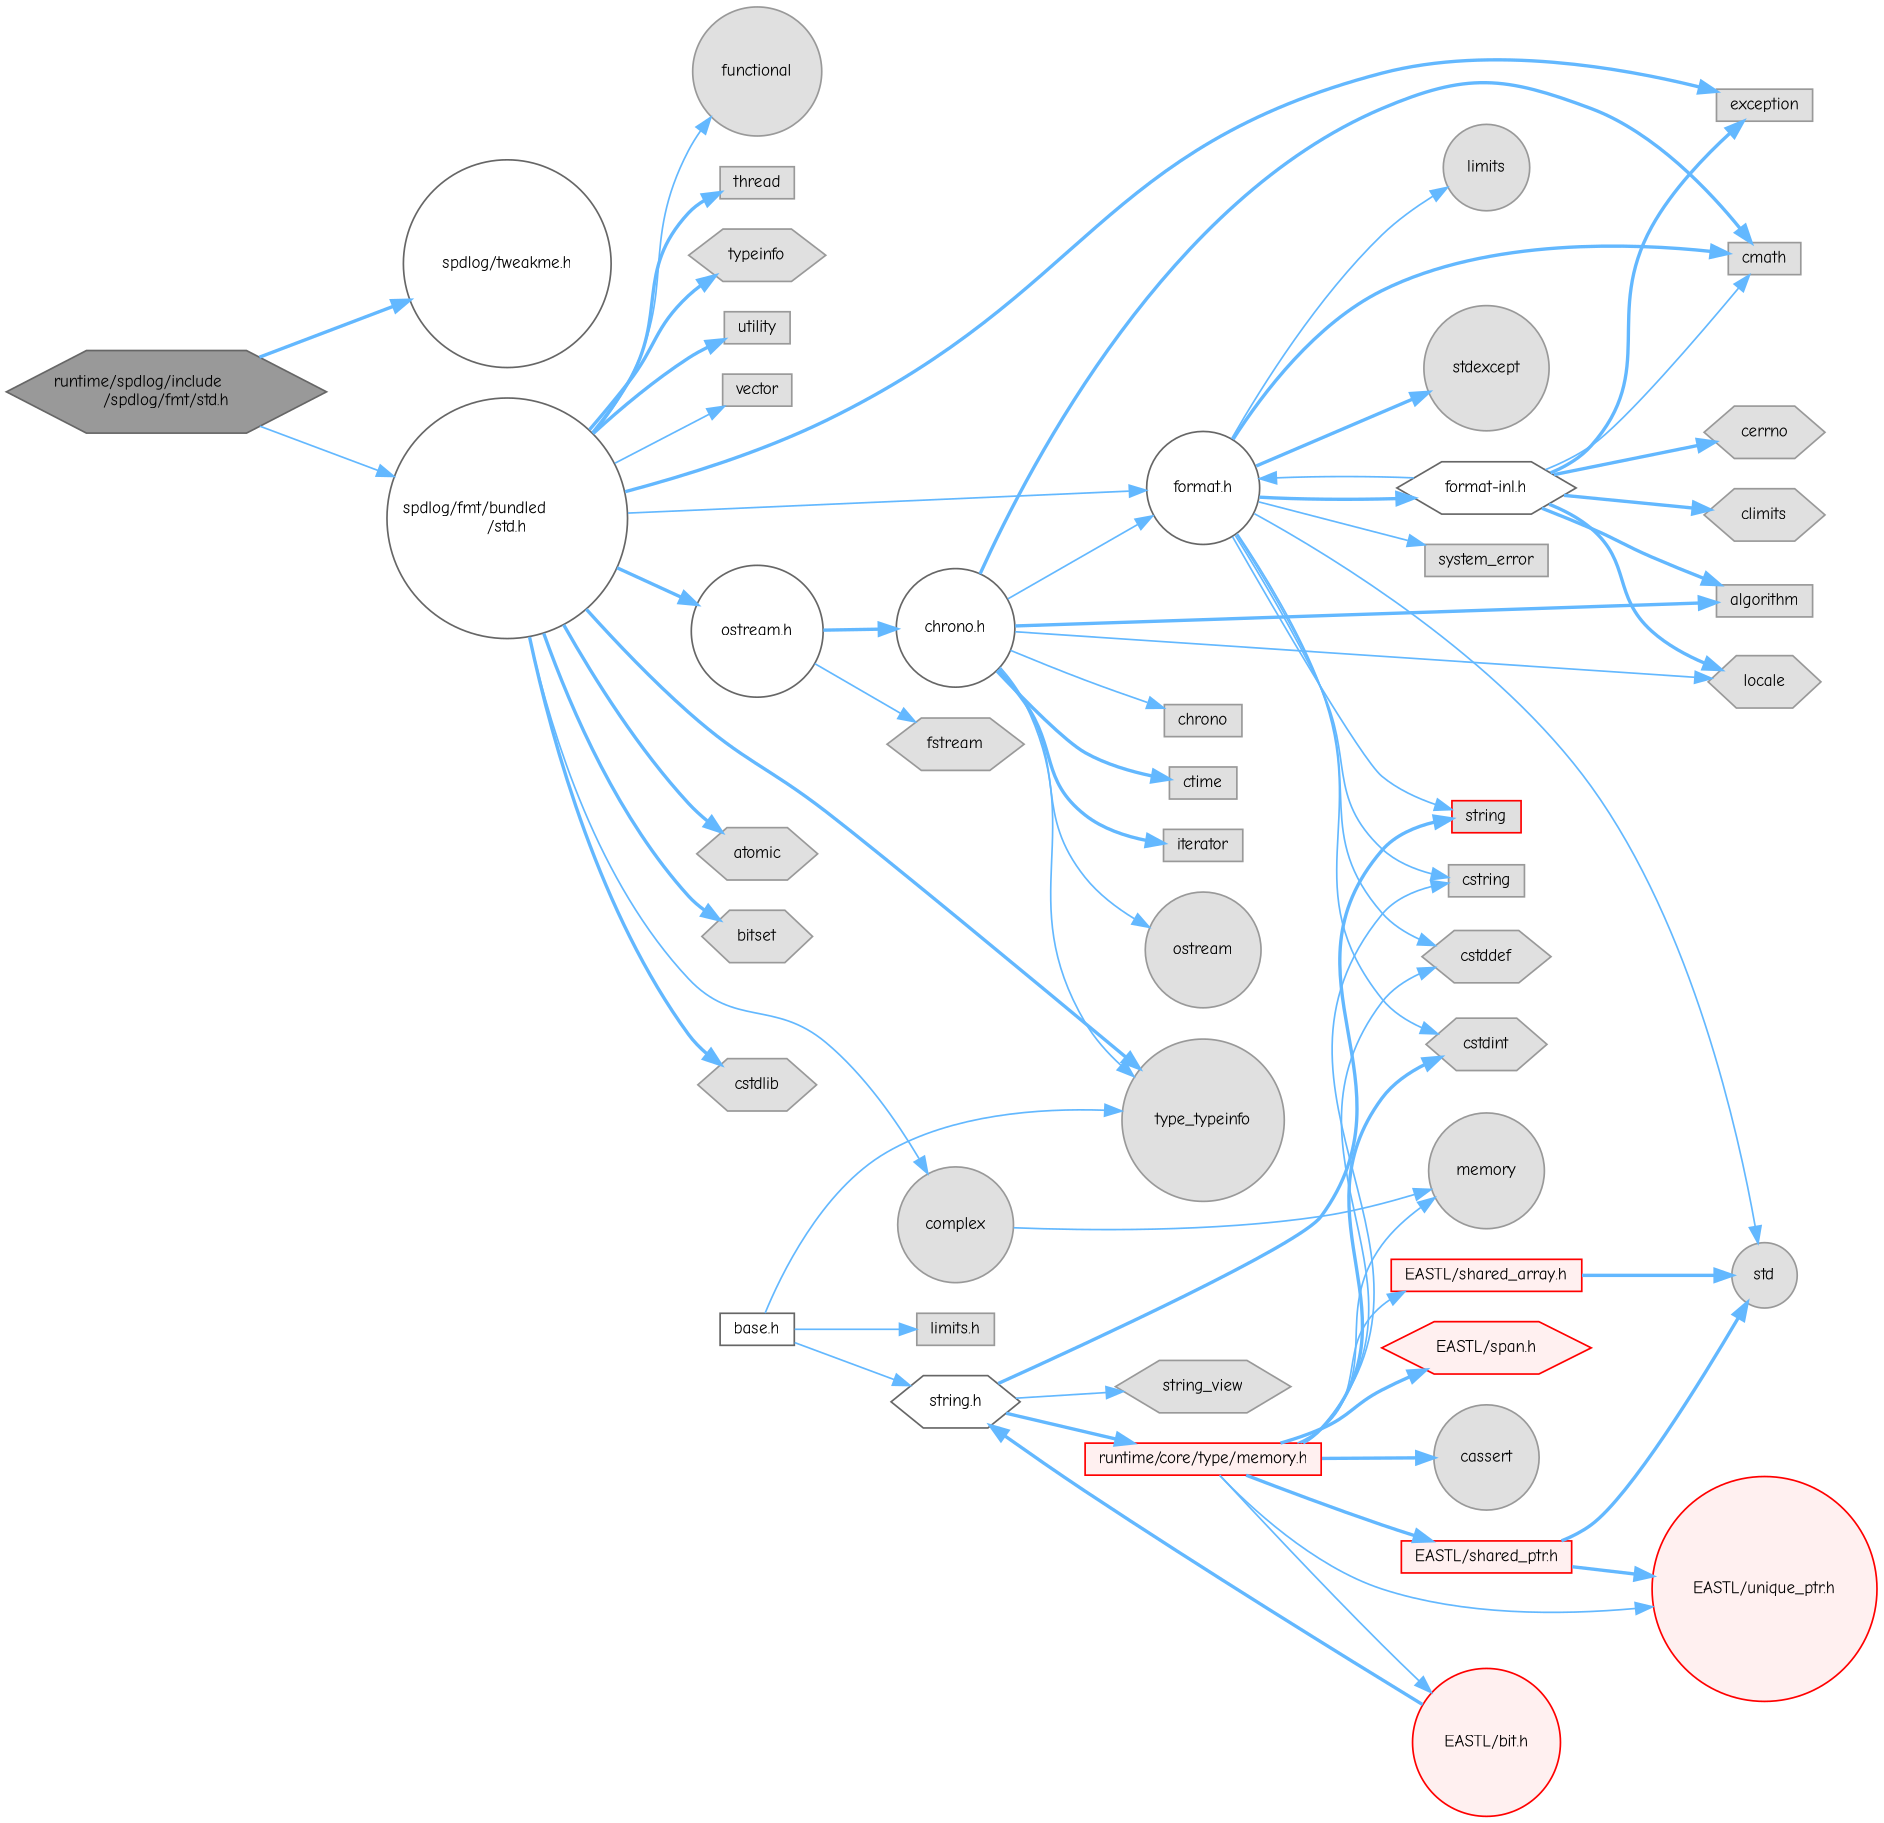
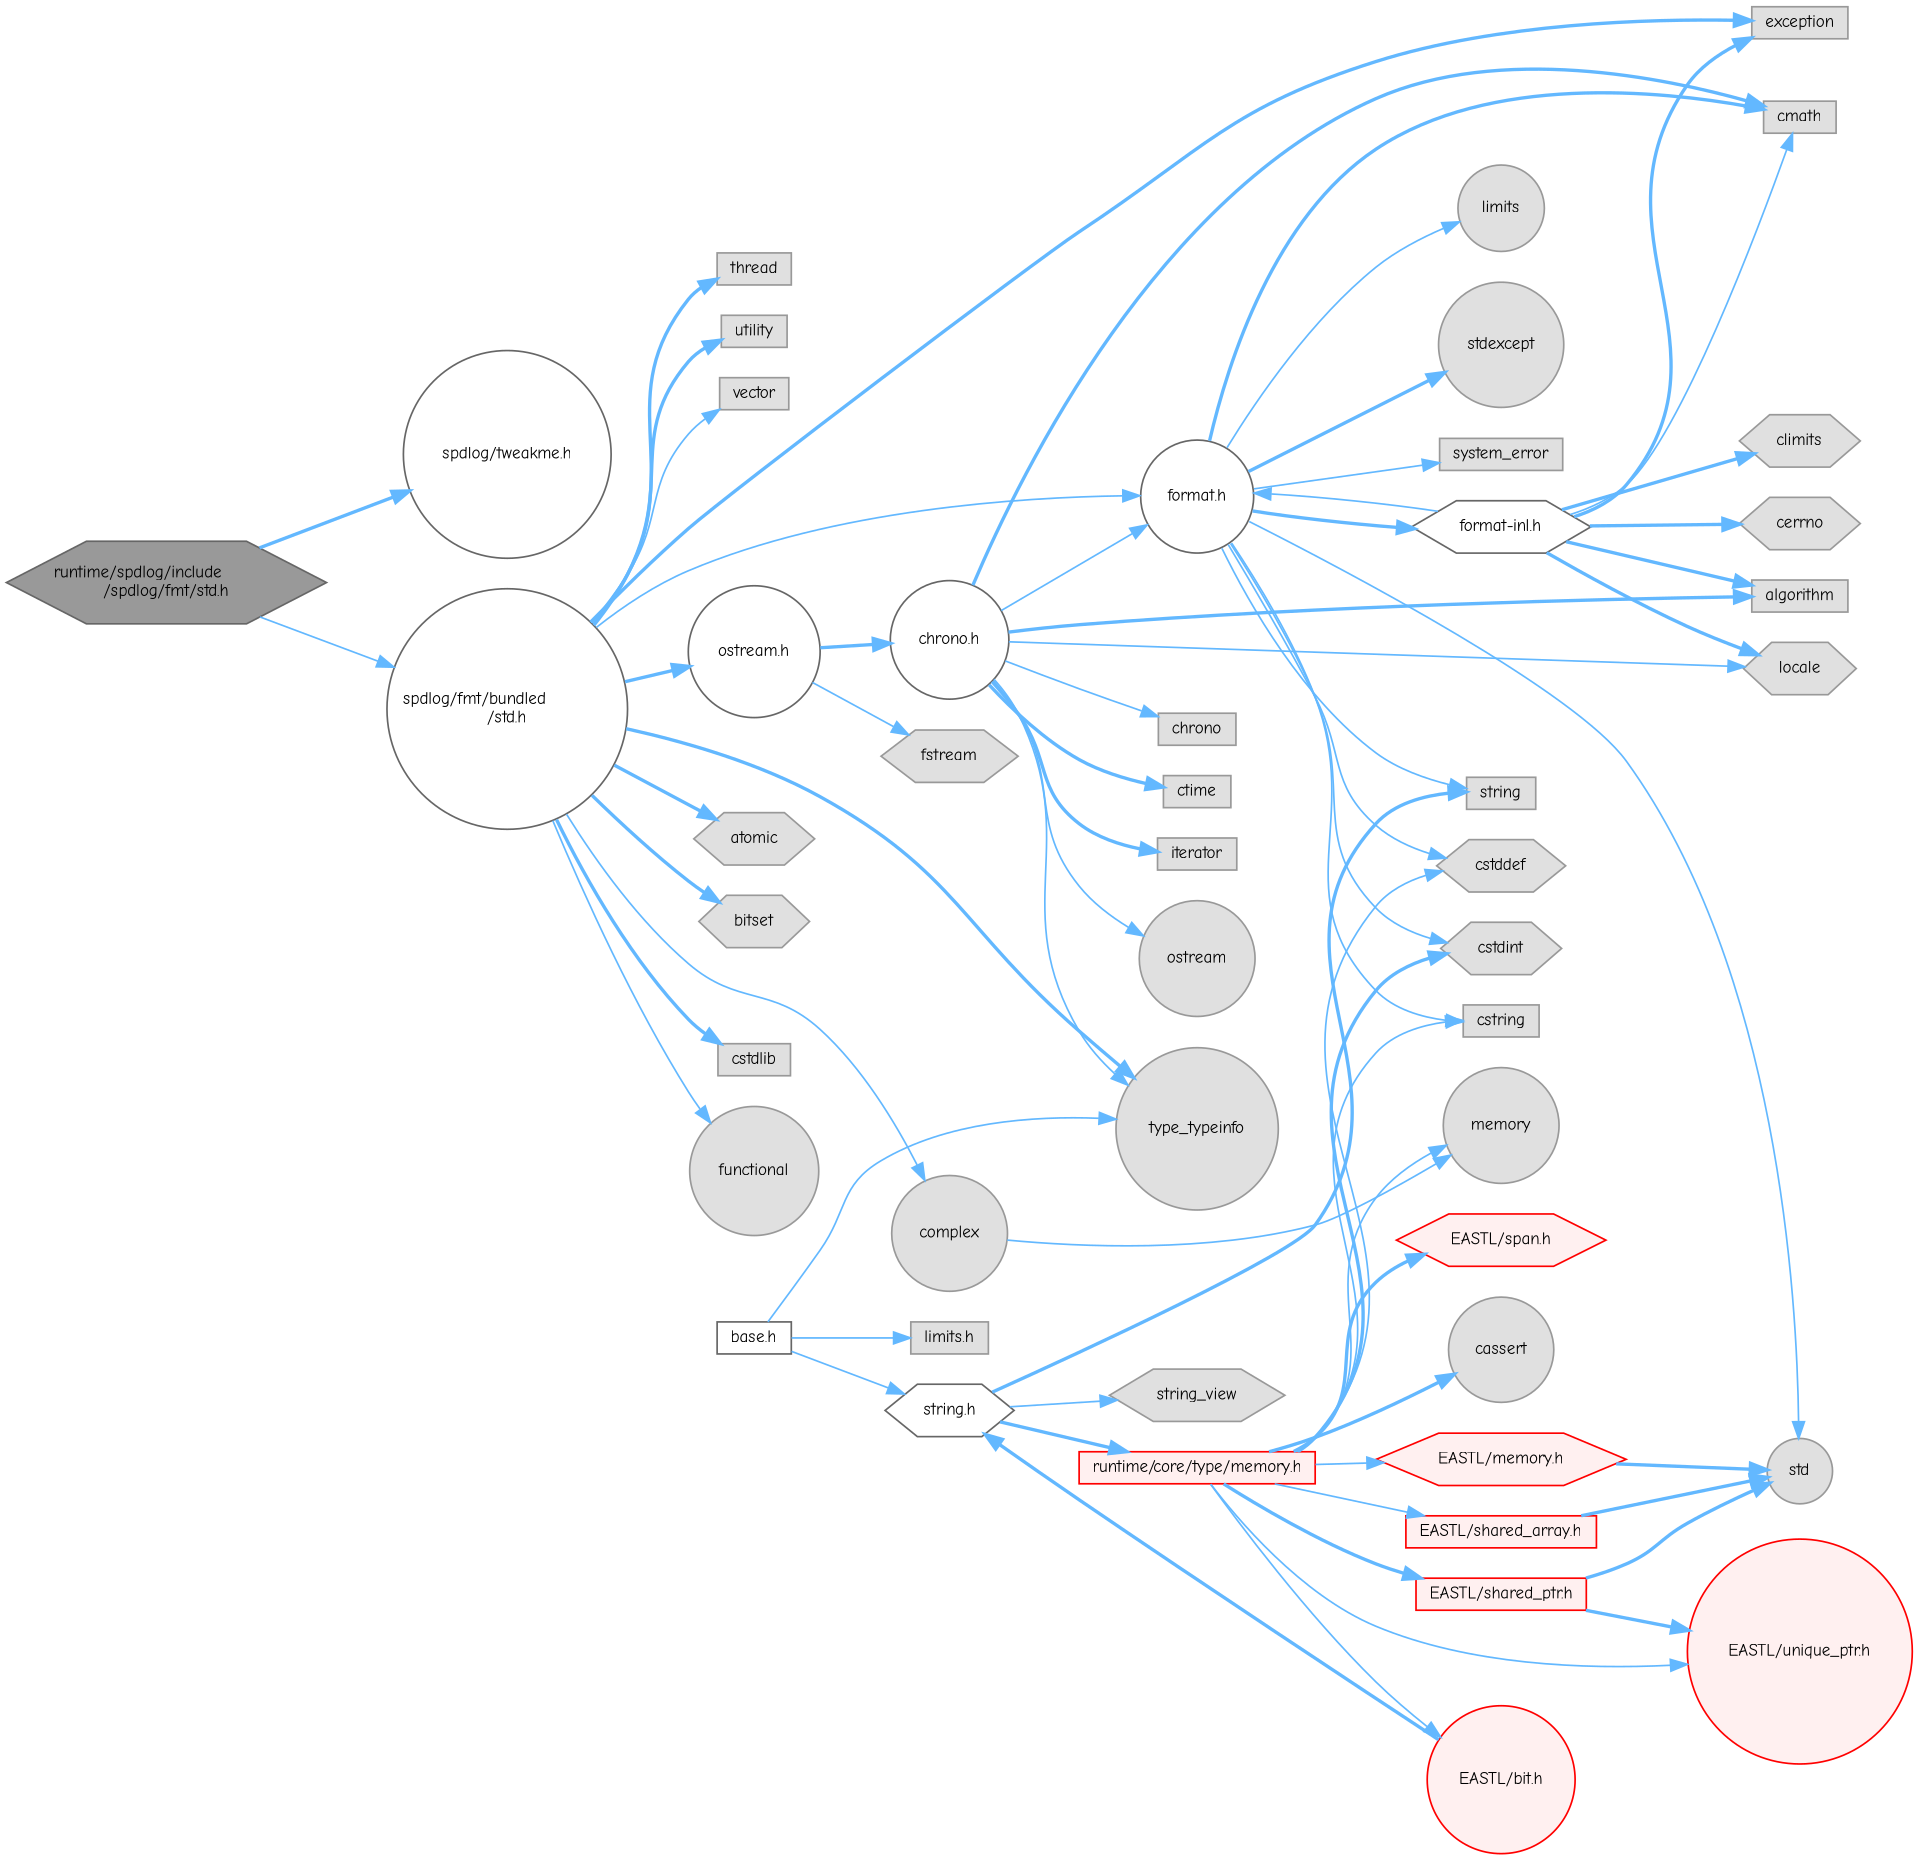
node "typeinfo": removed
node "string": color red -> grey60
node "cstdlib": shape hexagon -> box
node "EASTL/memory.h": added
